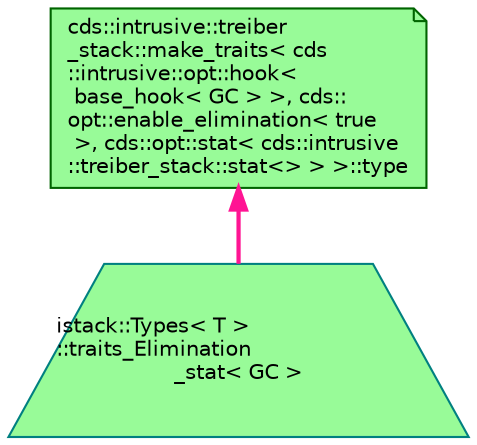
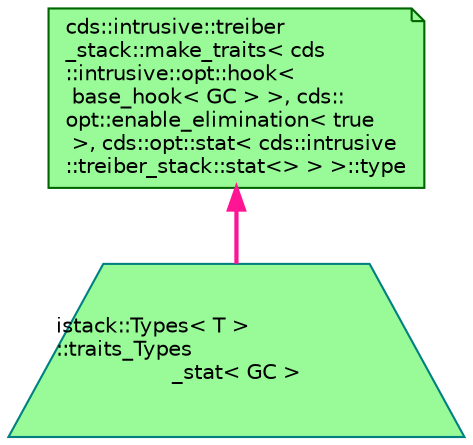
node "istack::Types< T > ::traits_Elimination _stat< GC >": label "istack::Types< T > ::traits_Elimination _stat< GC >" -> "istack::Types< T > ::traits_Types _stat< GC >"
